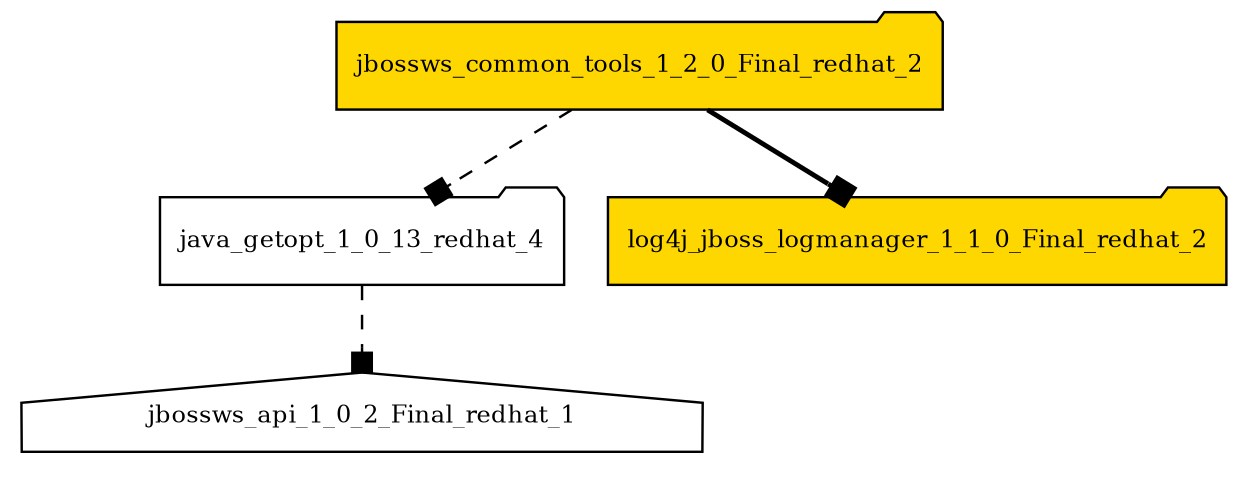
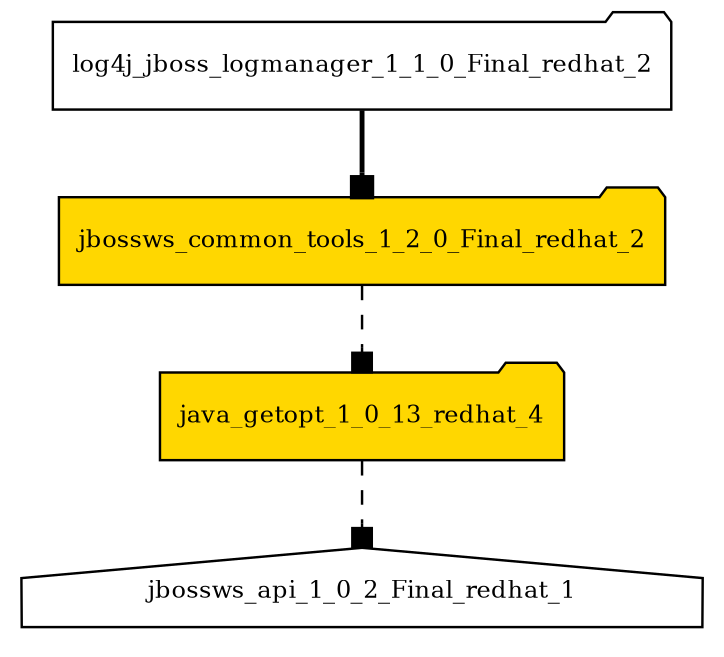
edge "jbossws_common_tools_1_2_0_Final_redhat_2" -> "log4j_jboss_logmanager_1_1_0_Final_redhat_2": reversed
node "java_getopt_1_0_13_redhat_4": fillcolor white -> gold
node "log4j_jboss_logmanager_1_1_0_Final_redhat_2": fillcolor gold -> white
